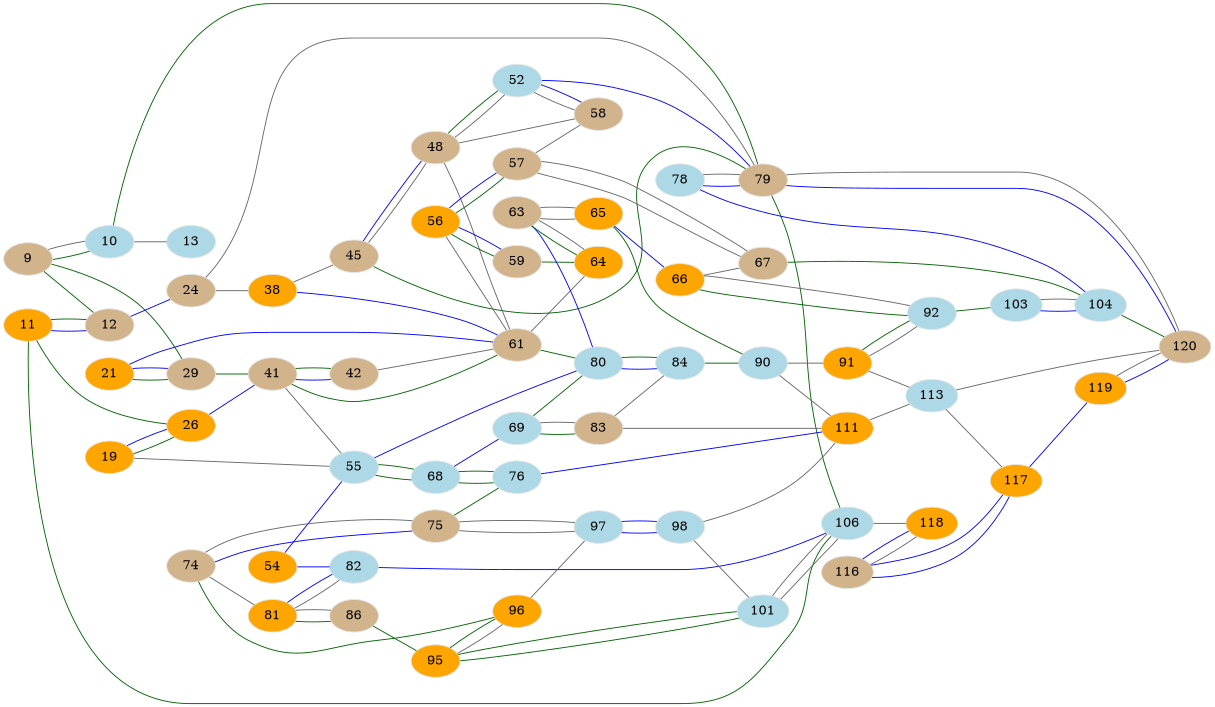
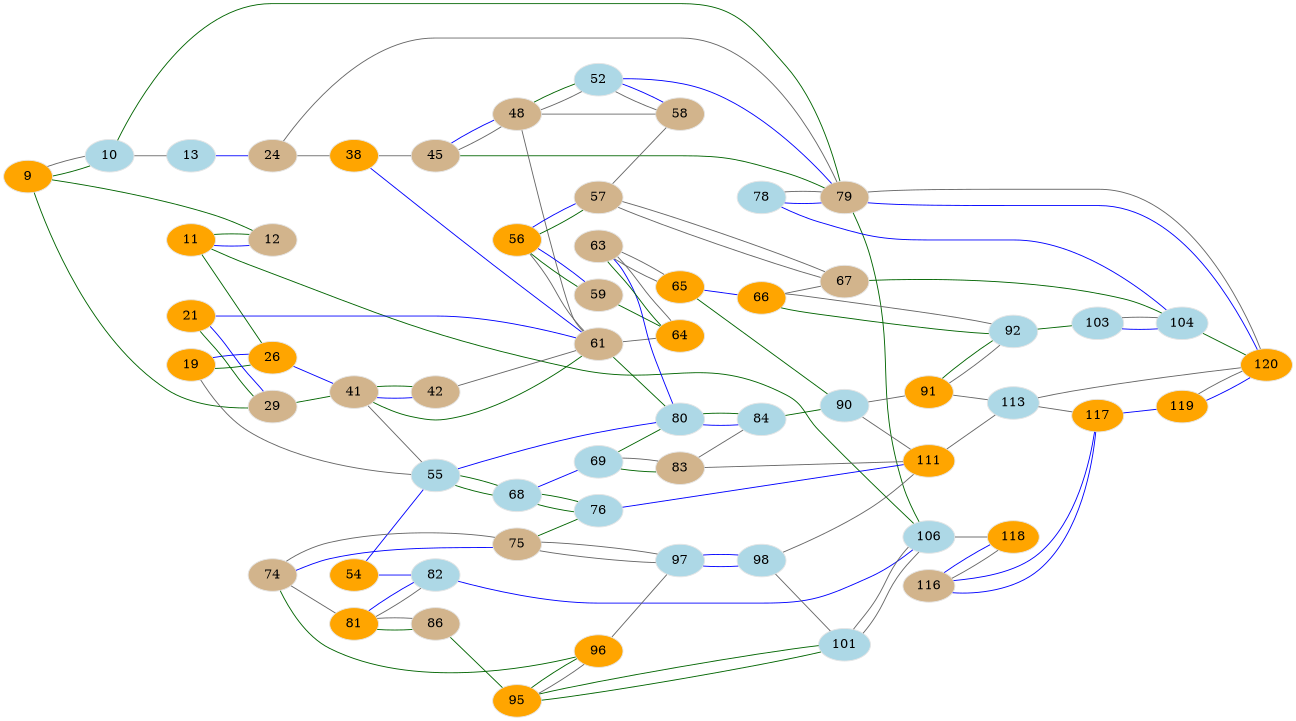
node "9": fillcolor tan -> orange
edge "24" -- "12": now "24" -- "13"
node "120": fillcolor tan -> orange
